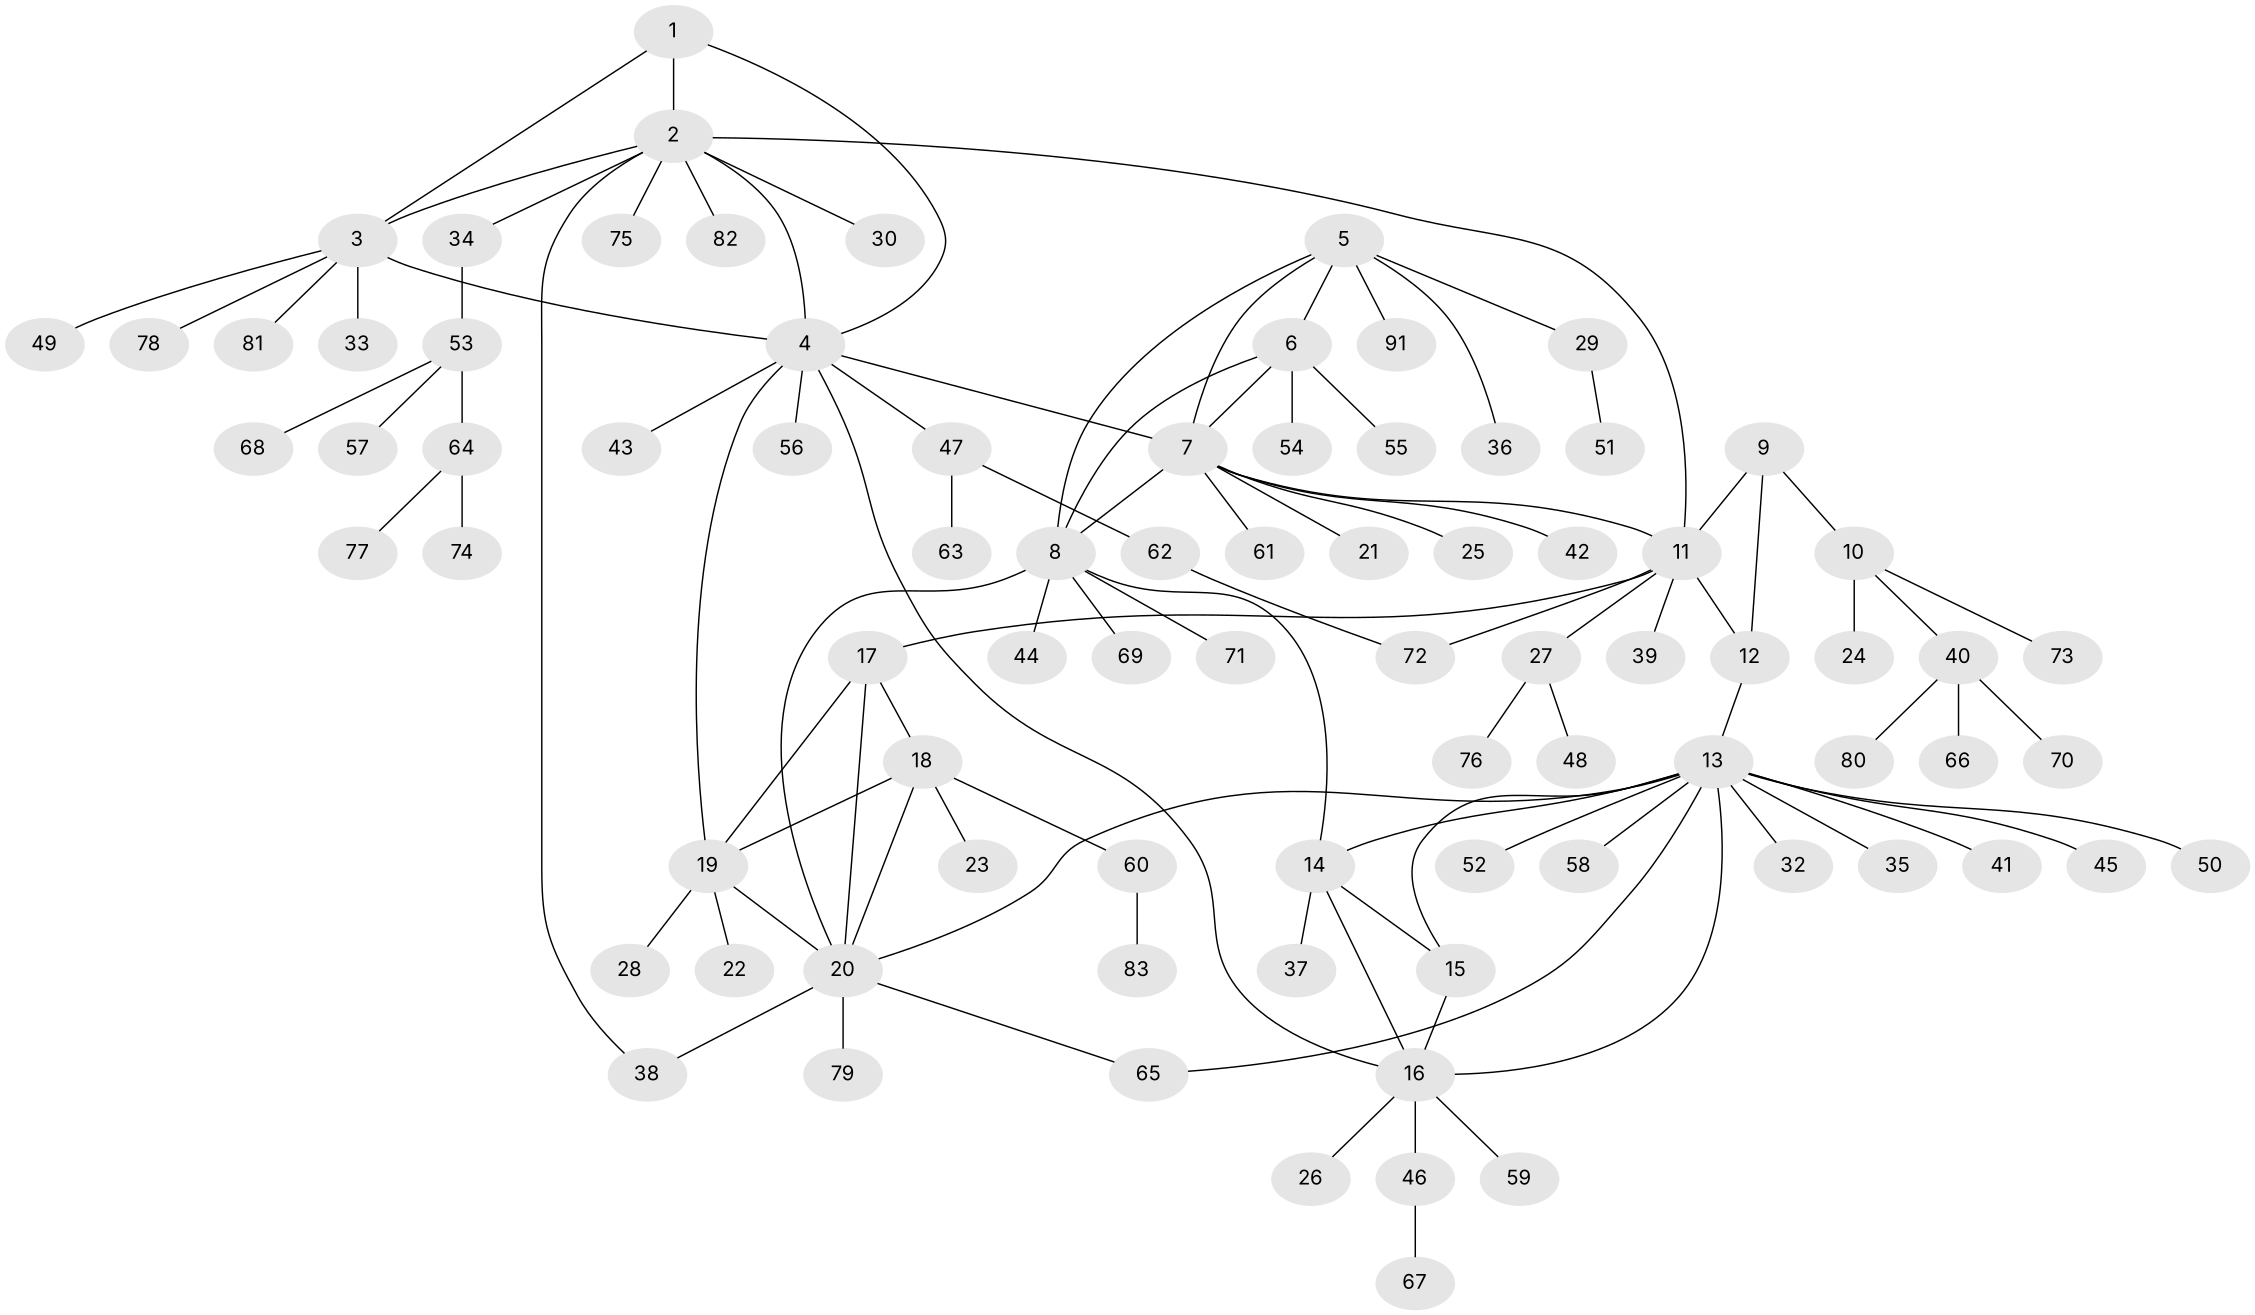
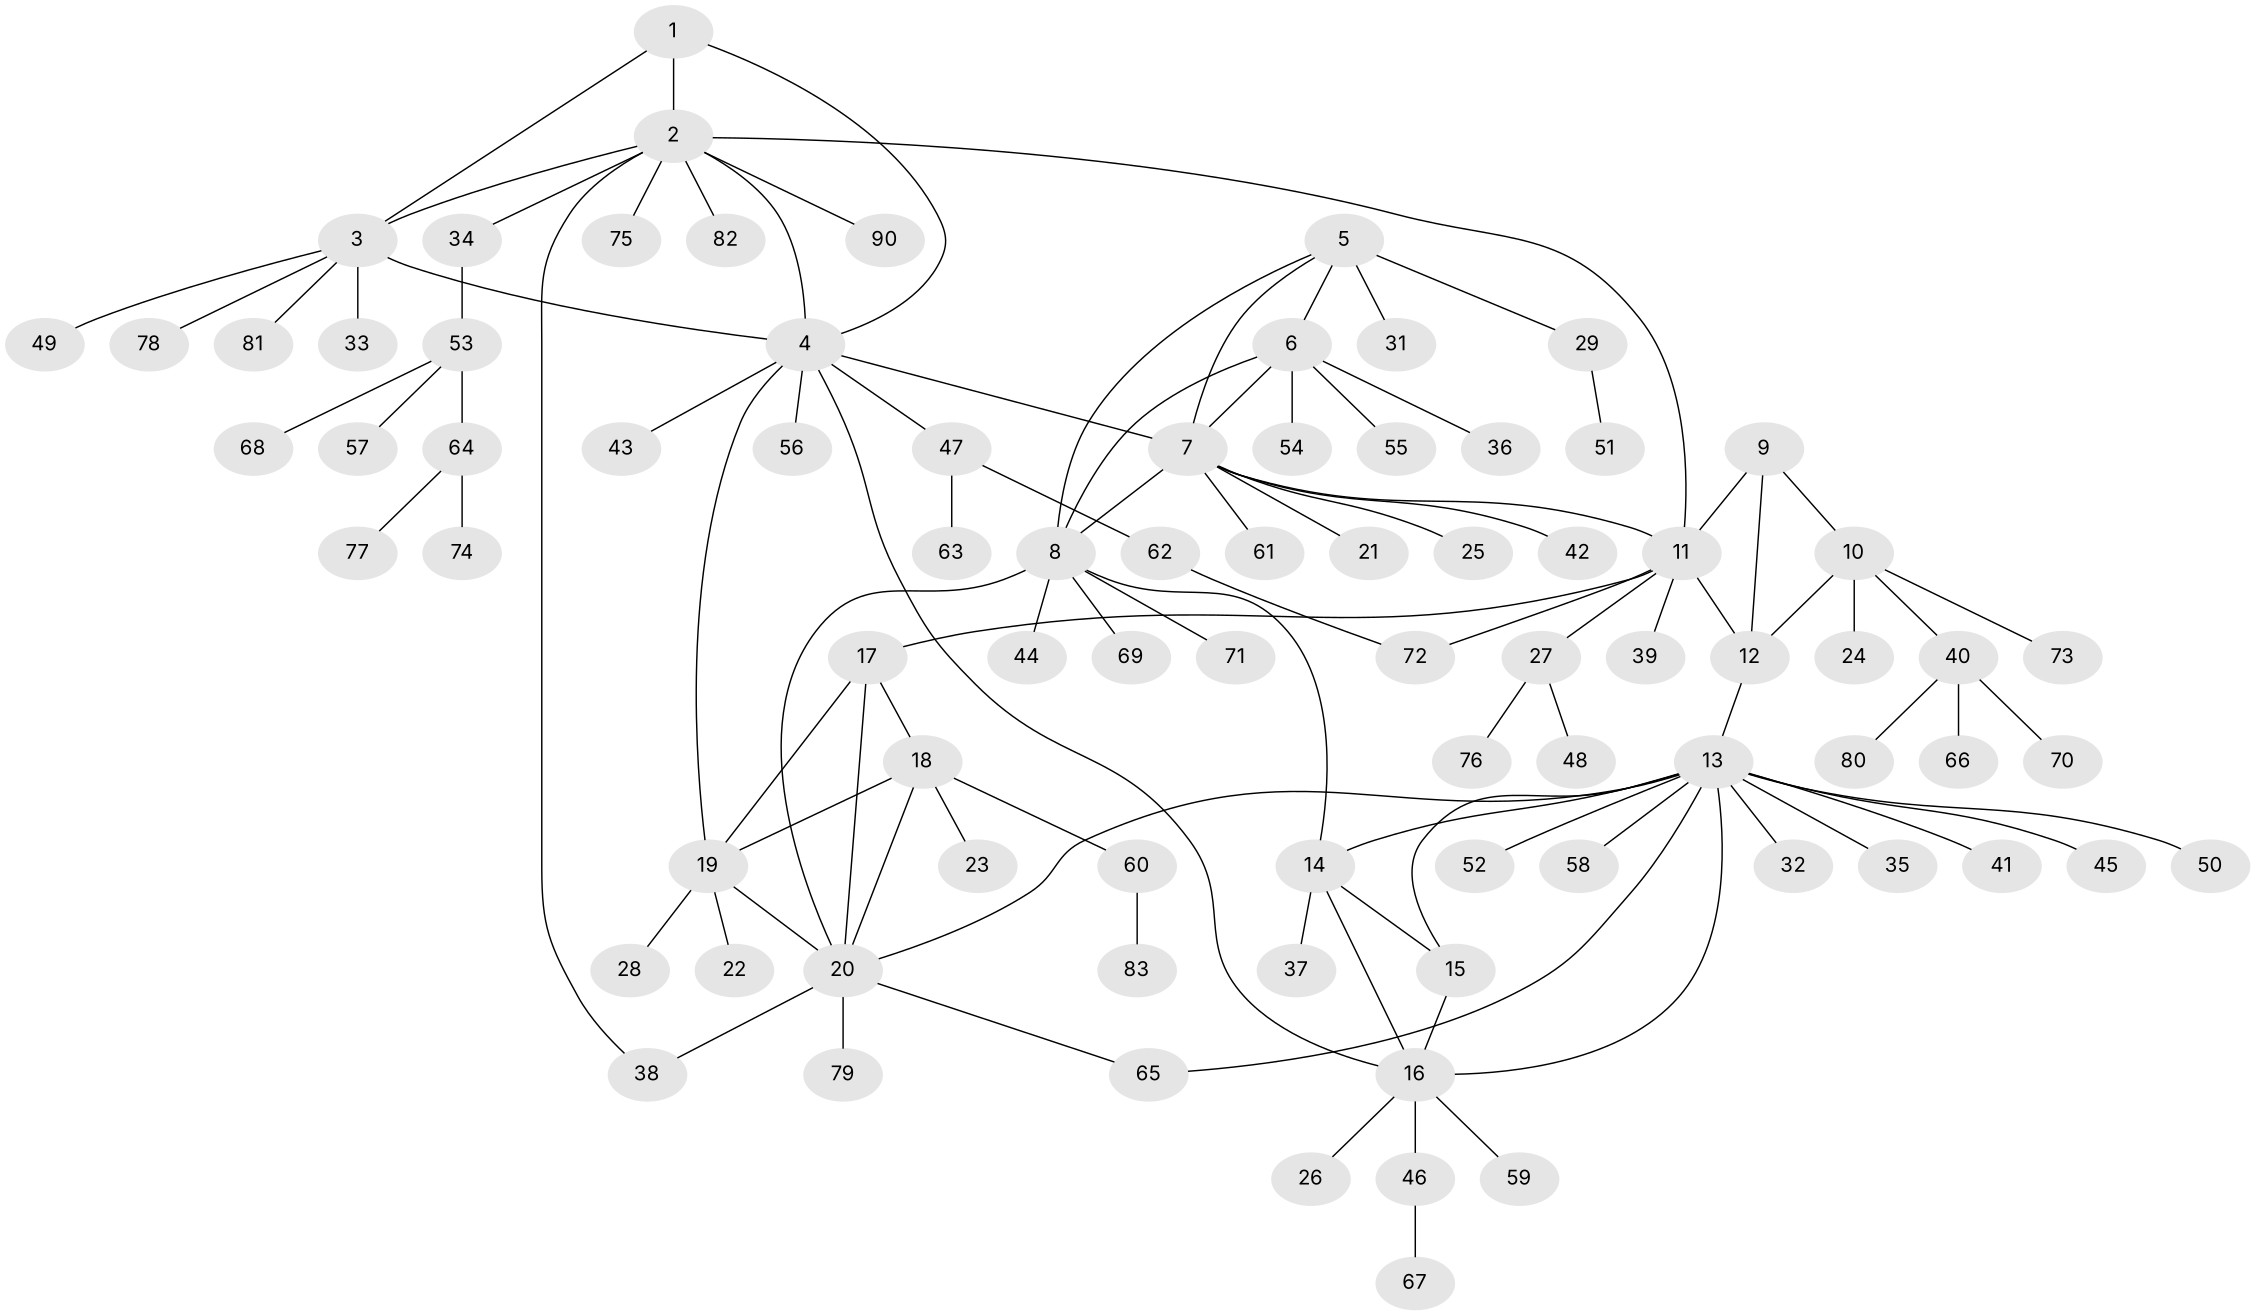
node "30": label "30" -> "90"
edge "5" -- "36": now "6" -- "36"
node "91": label "91" -> "31"
edge "10" -- "12": added
